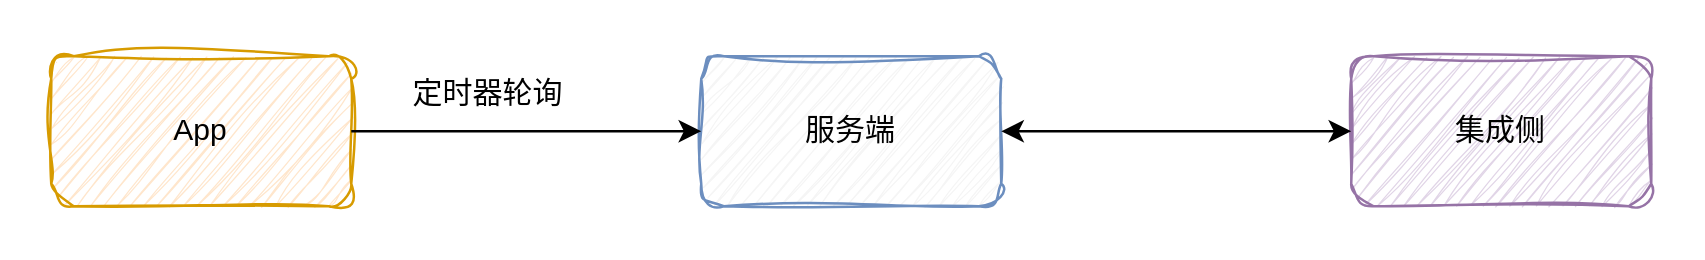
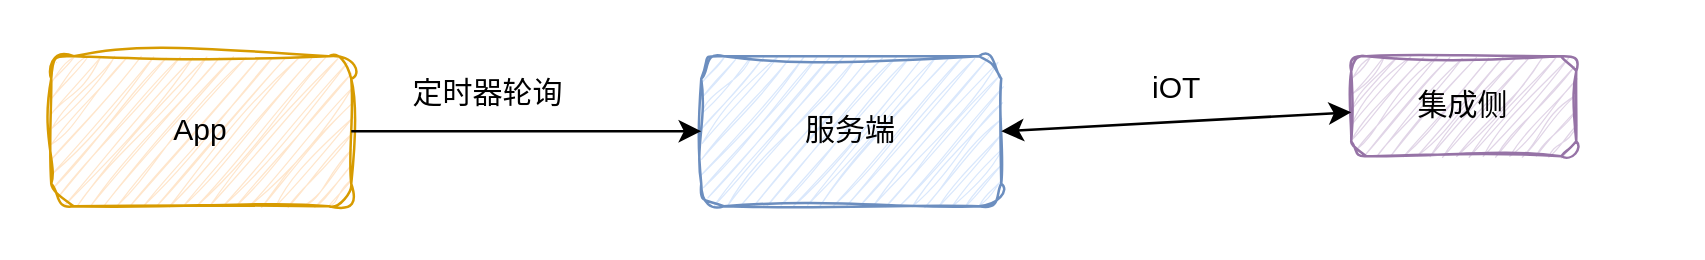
node "iOT": added
node "服务端": fillcolor #f5f5f5 -> #dae8fc
node "集成侧": size 300x150 -> 225x100
